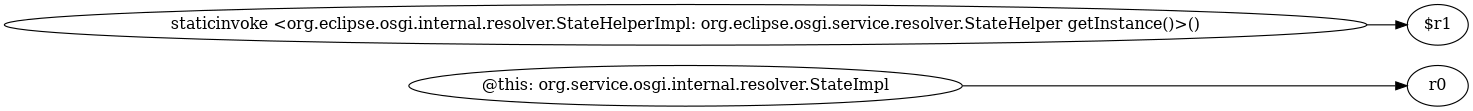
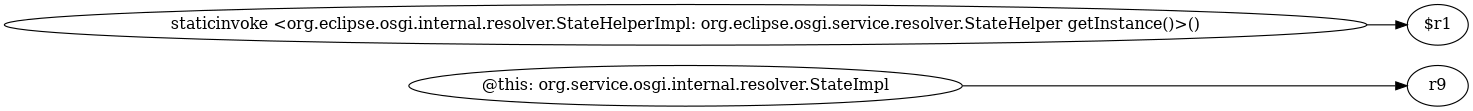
node "r0": label "r0" -> "r9"
